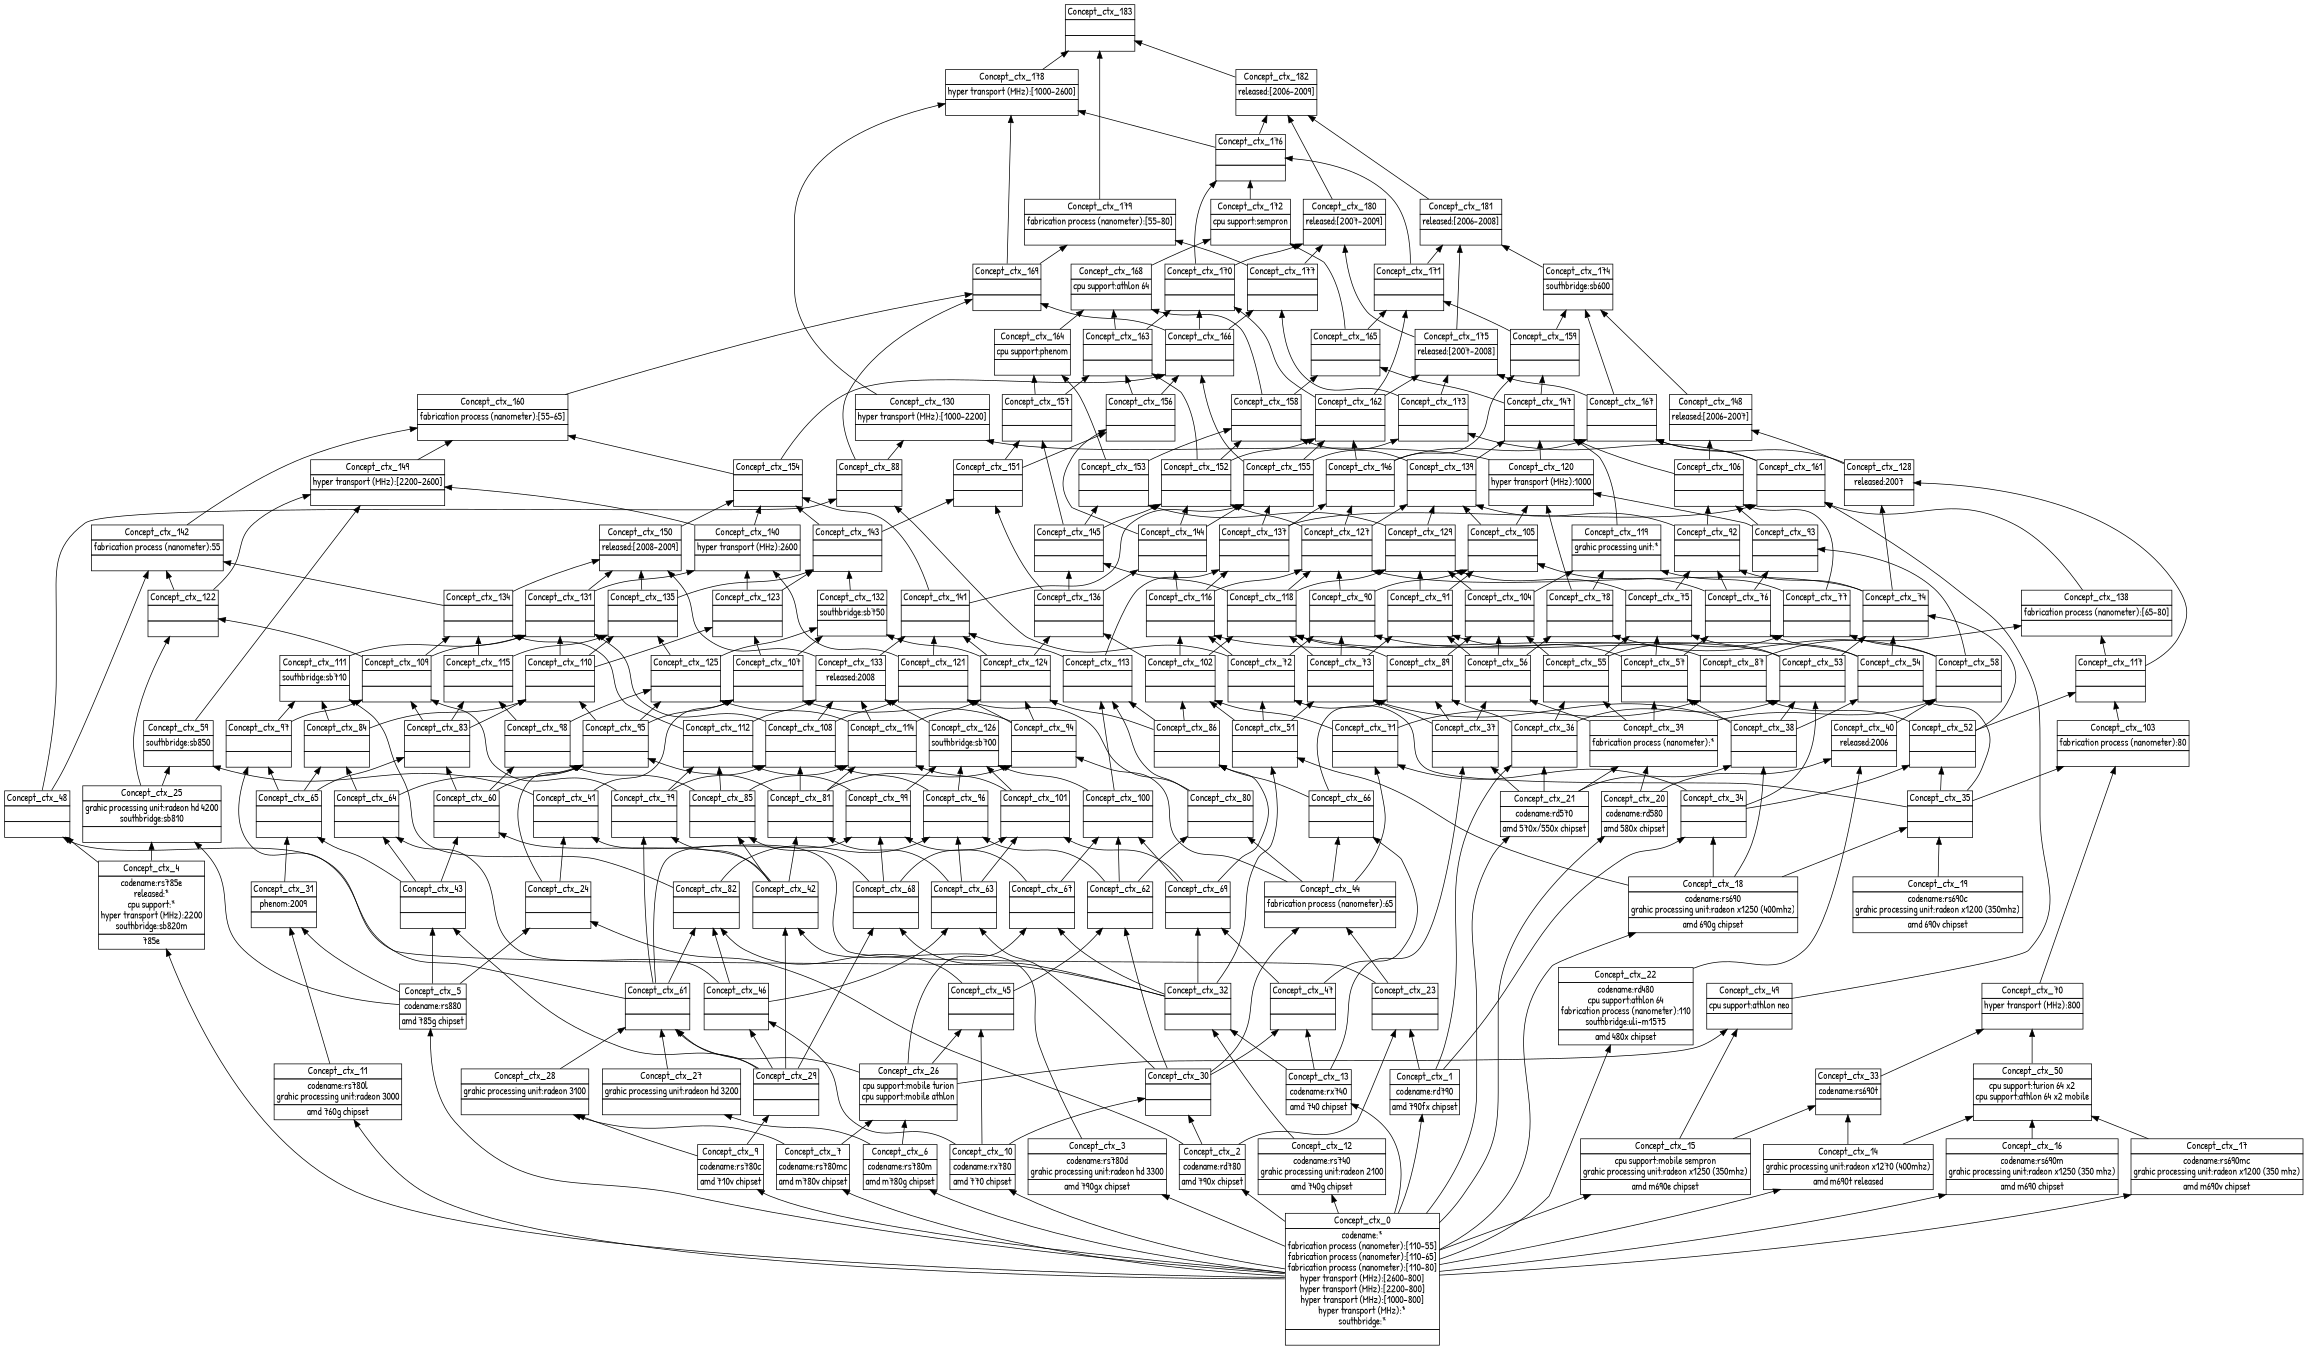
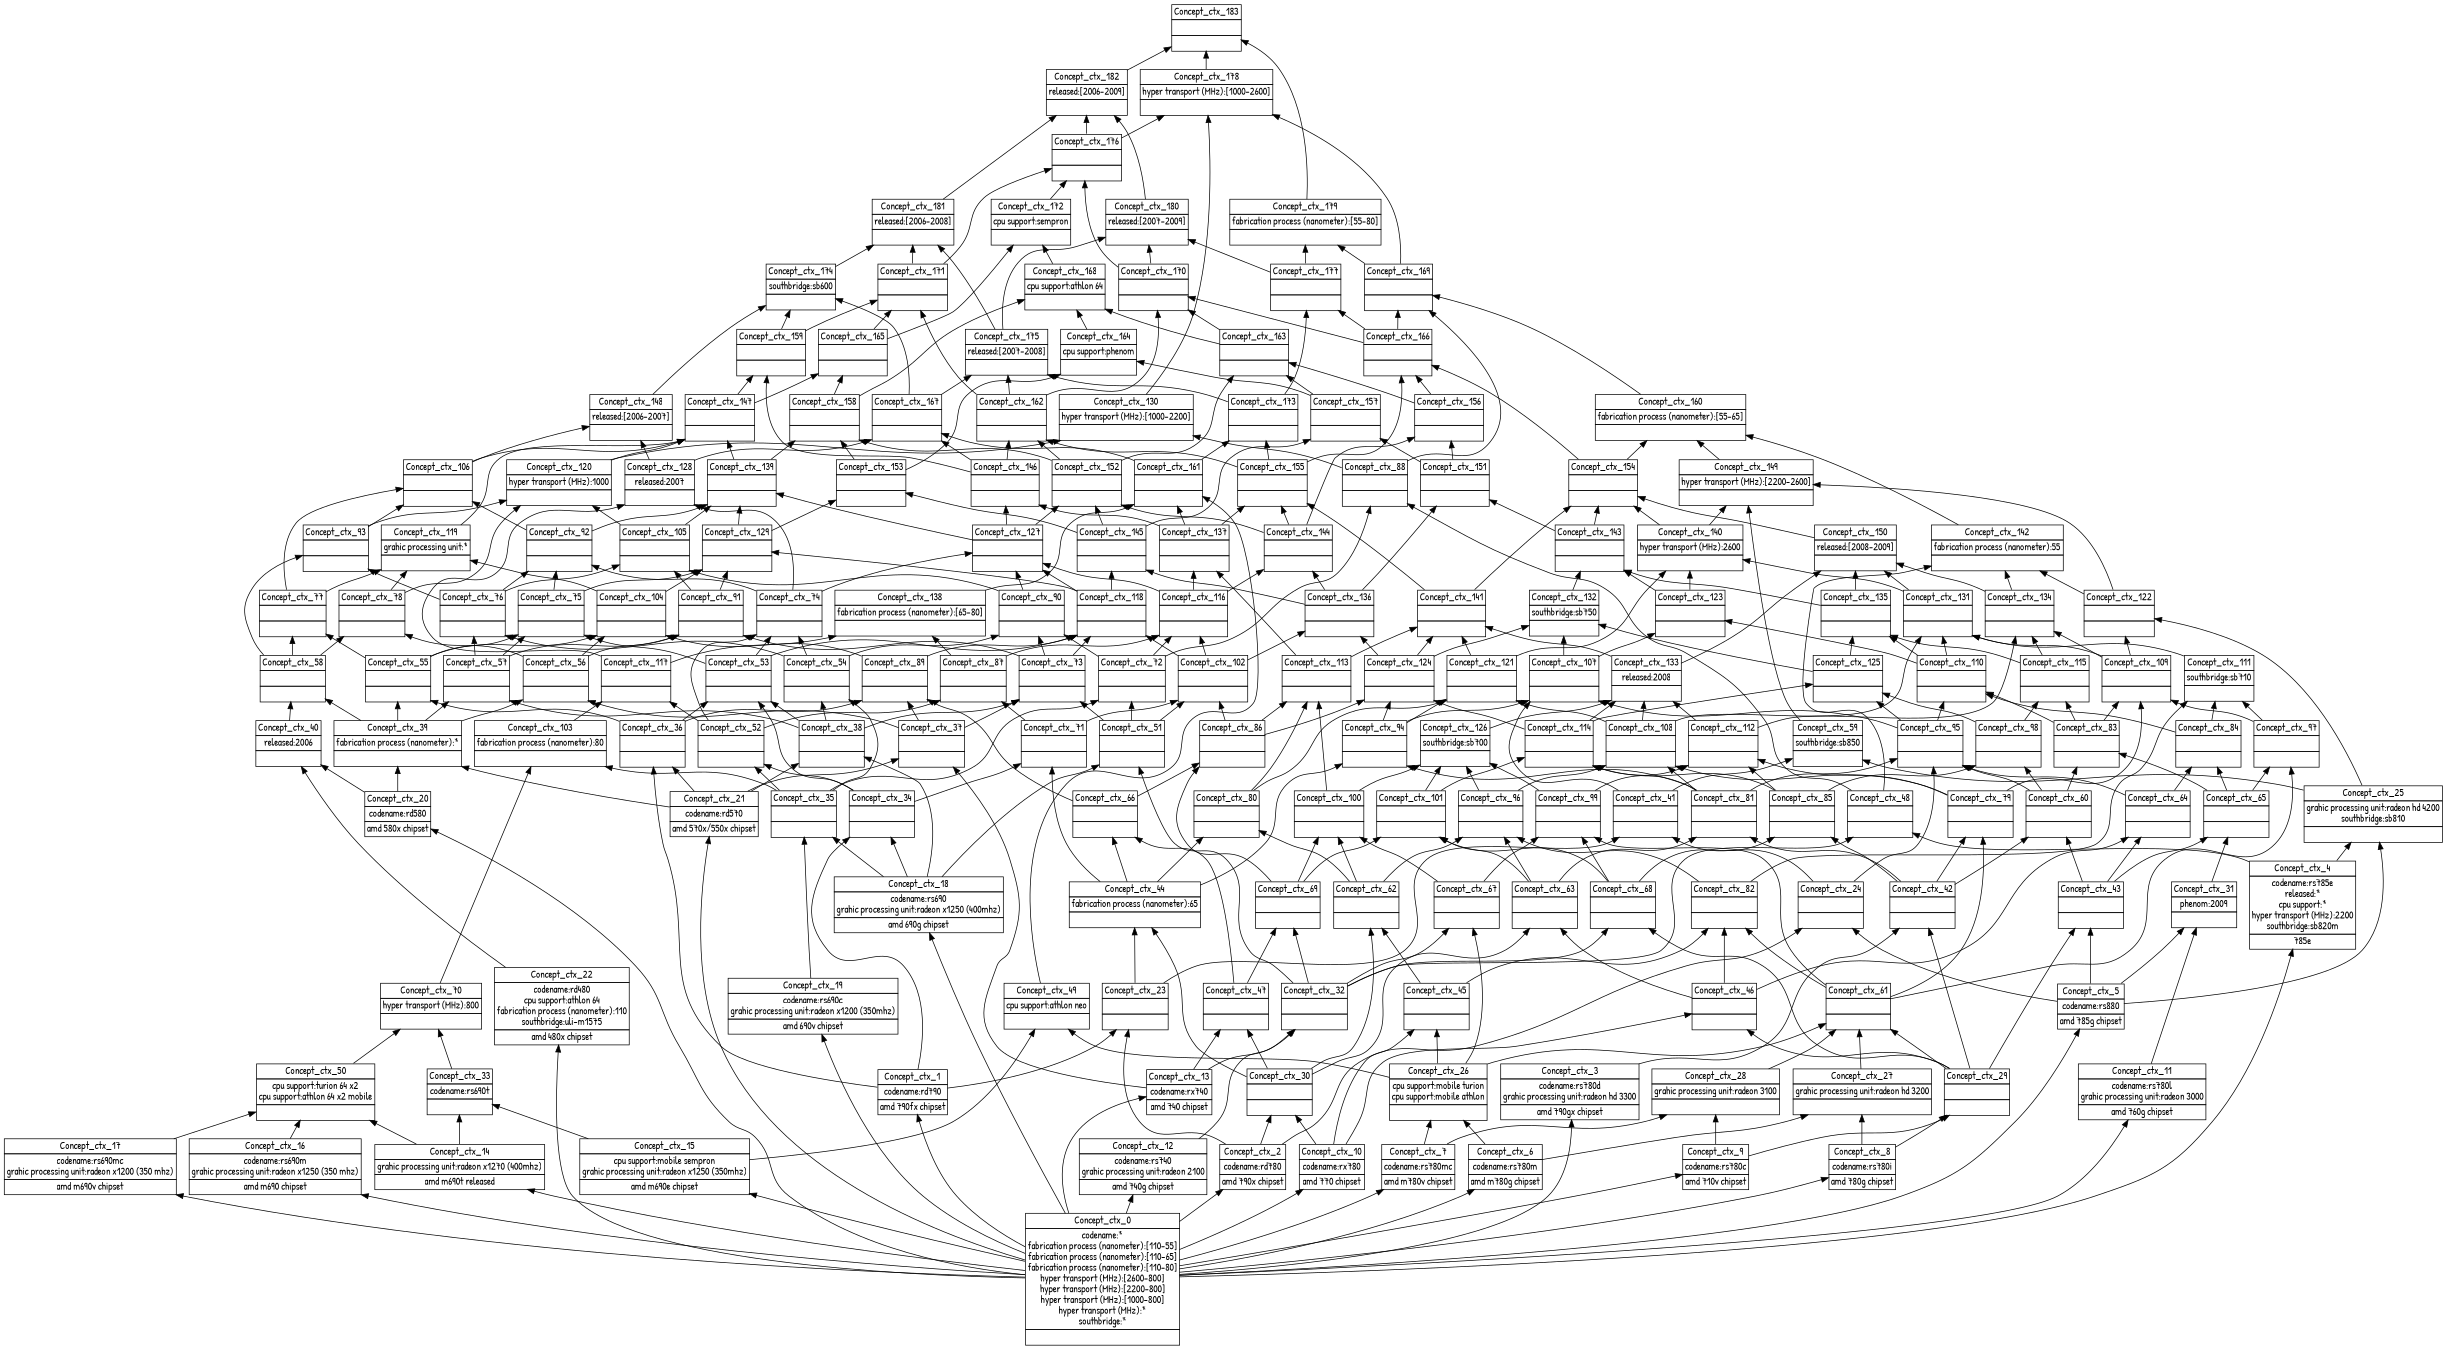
node "Concept_ctx_8": added
edge "Concept_ctx_0" -> "Concept_ctx_19": added
